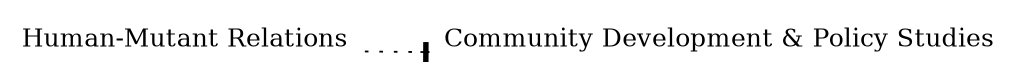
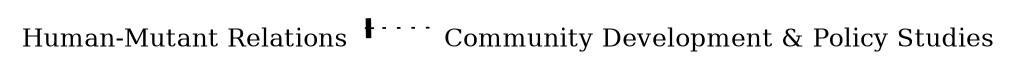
edge "Human-Mutant Relations" -> "Community Development & Policy Studies": reversed
